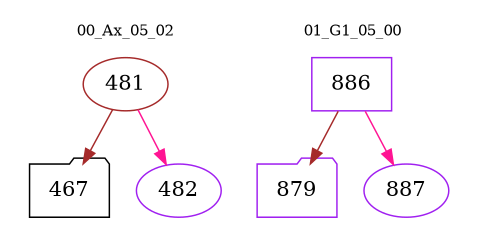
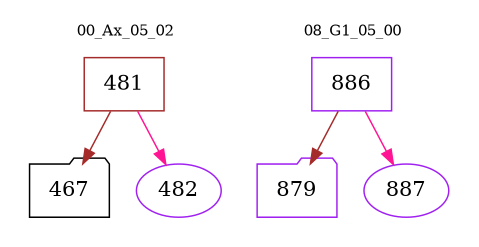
cluster "01_G1_05_00": label "01_G1_05_00" -> "08_G1_05_00"
node "481": shape ellipse -> box
